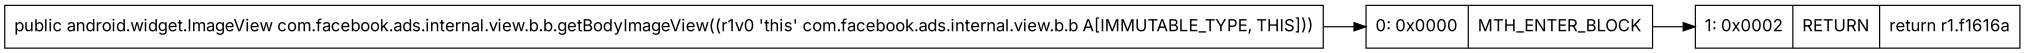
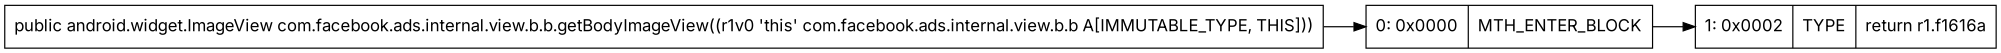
node "1: 0x0002": text "RETURN" -> "TYPE"
